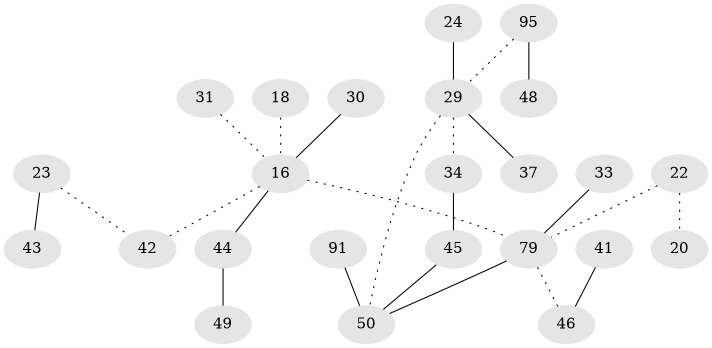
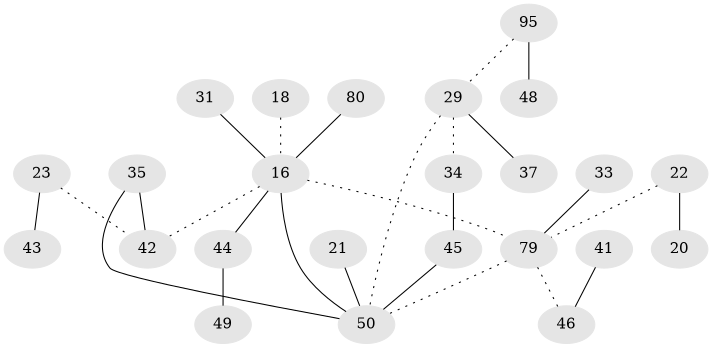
node "24": removed
node "30": label "30" -> "80"
edge "31" -- "16": style dotted -> solid
node "35": added
edge "22" -- "20": style dotted -> solid
node "91": label "91" -> "21"
edge "16" -- "50": added
edge "79" -- "50": style solid -> dotted
